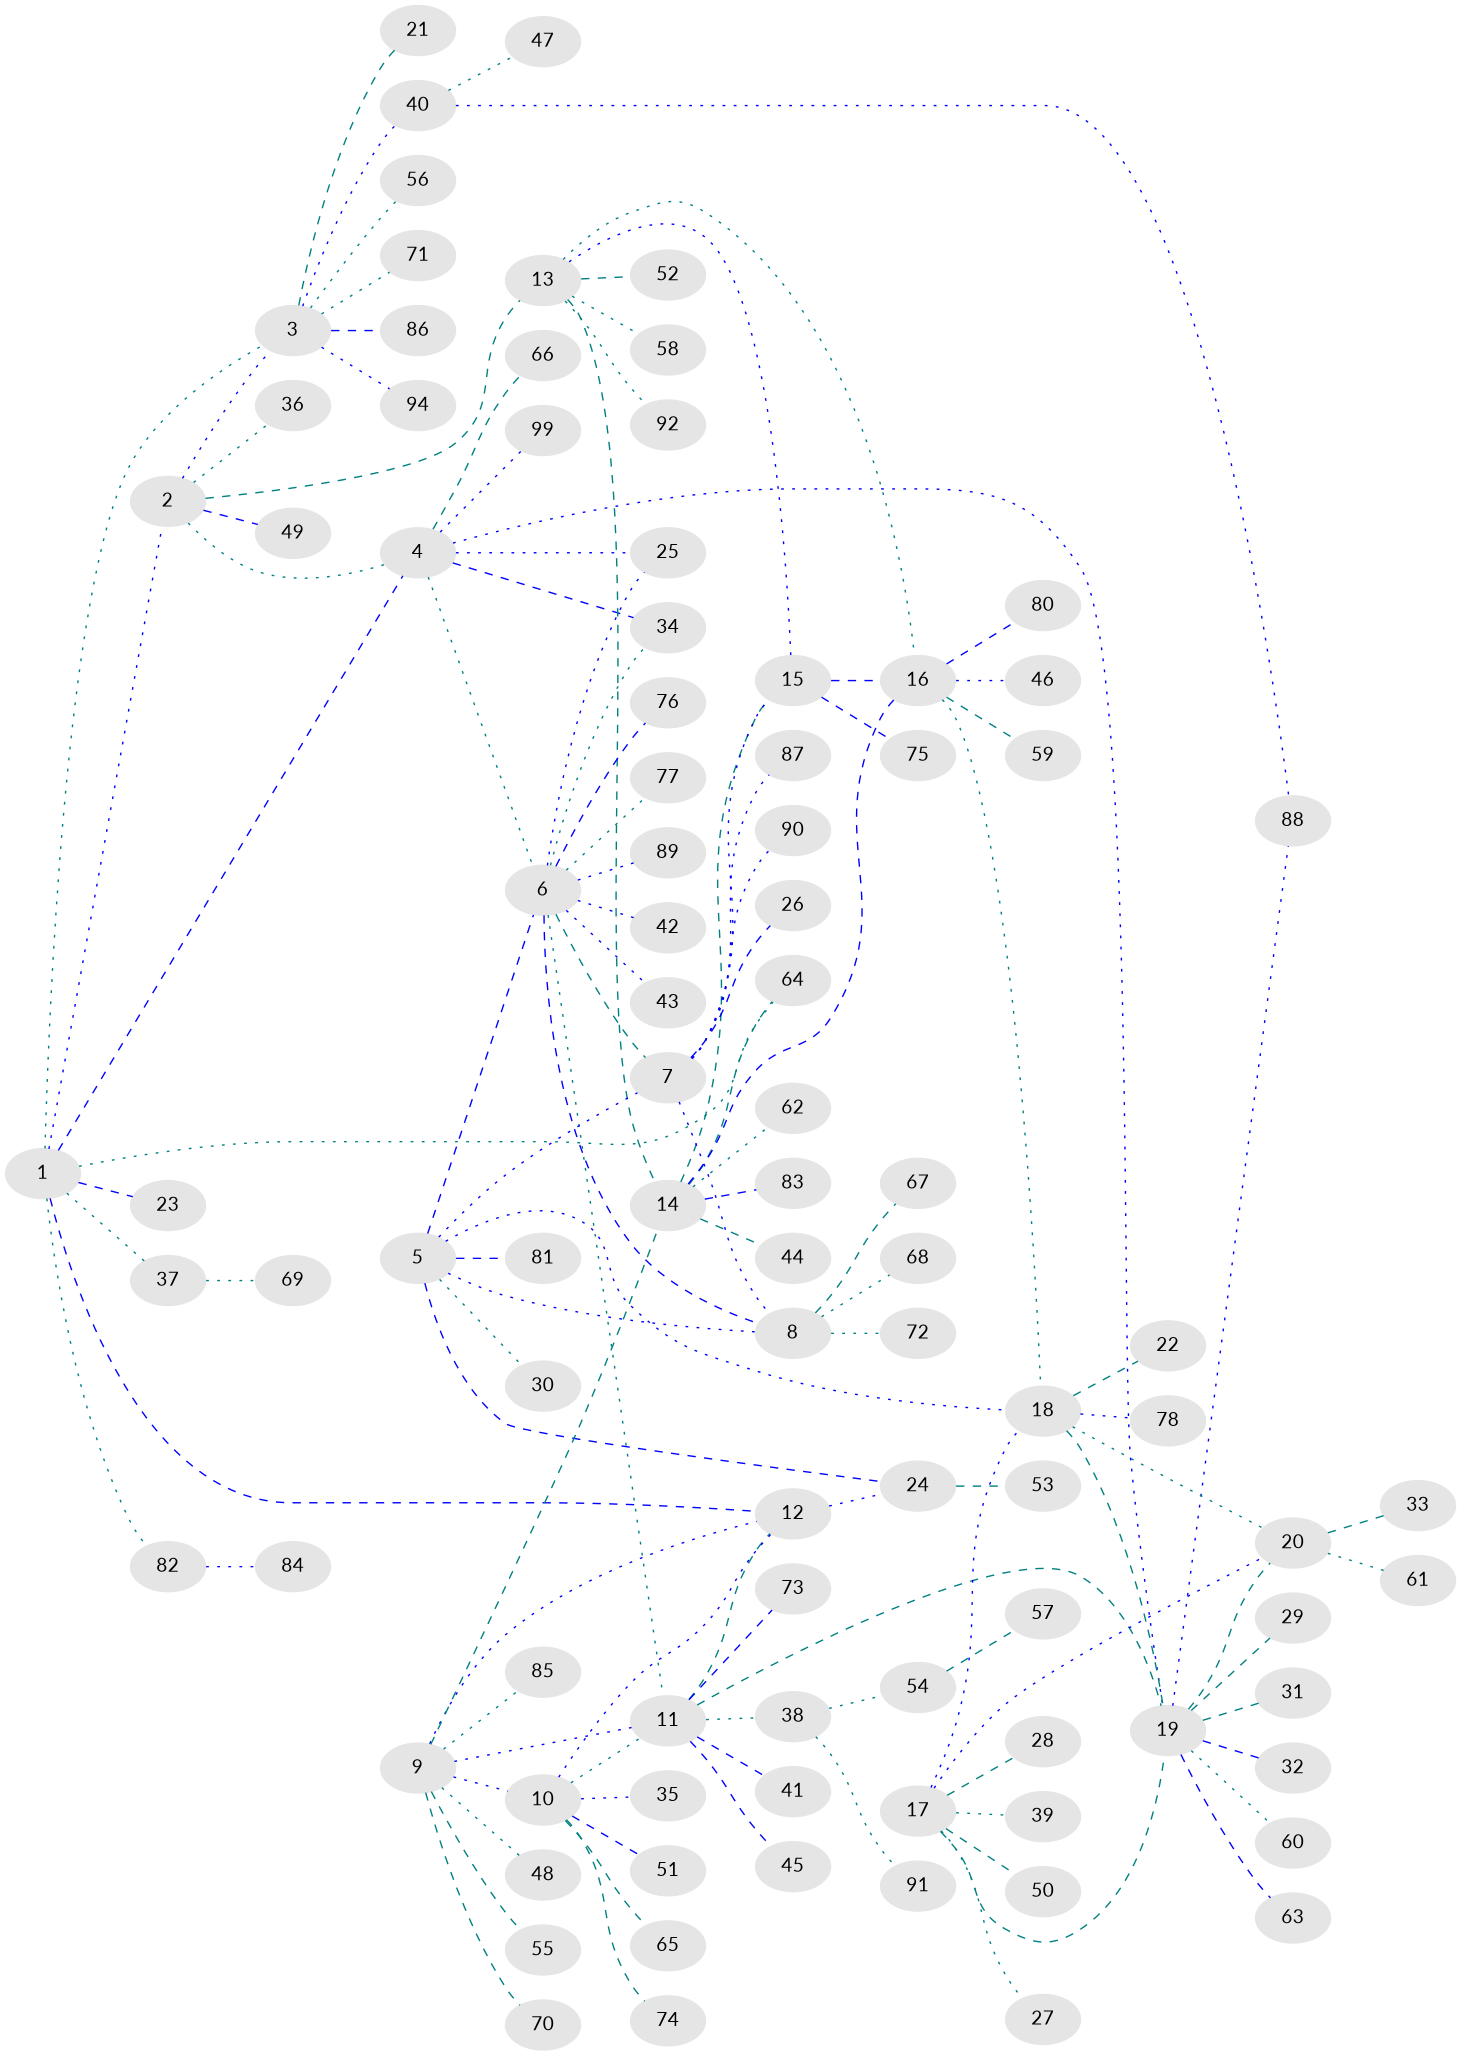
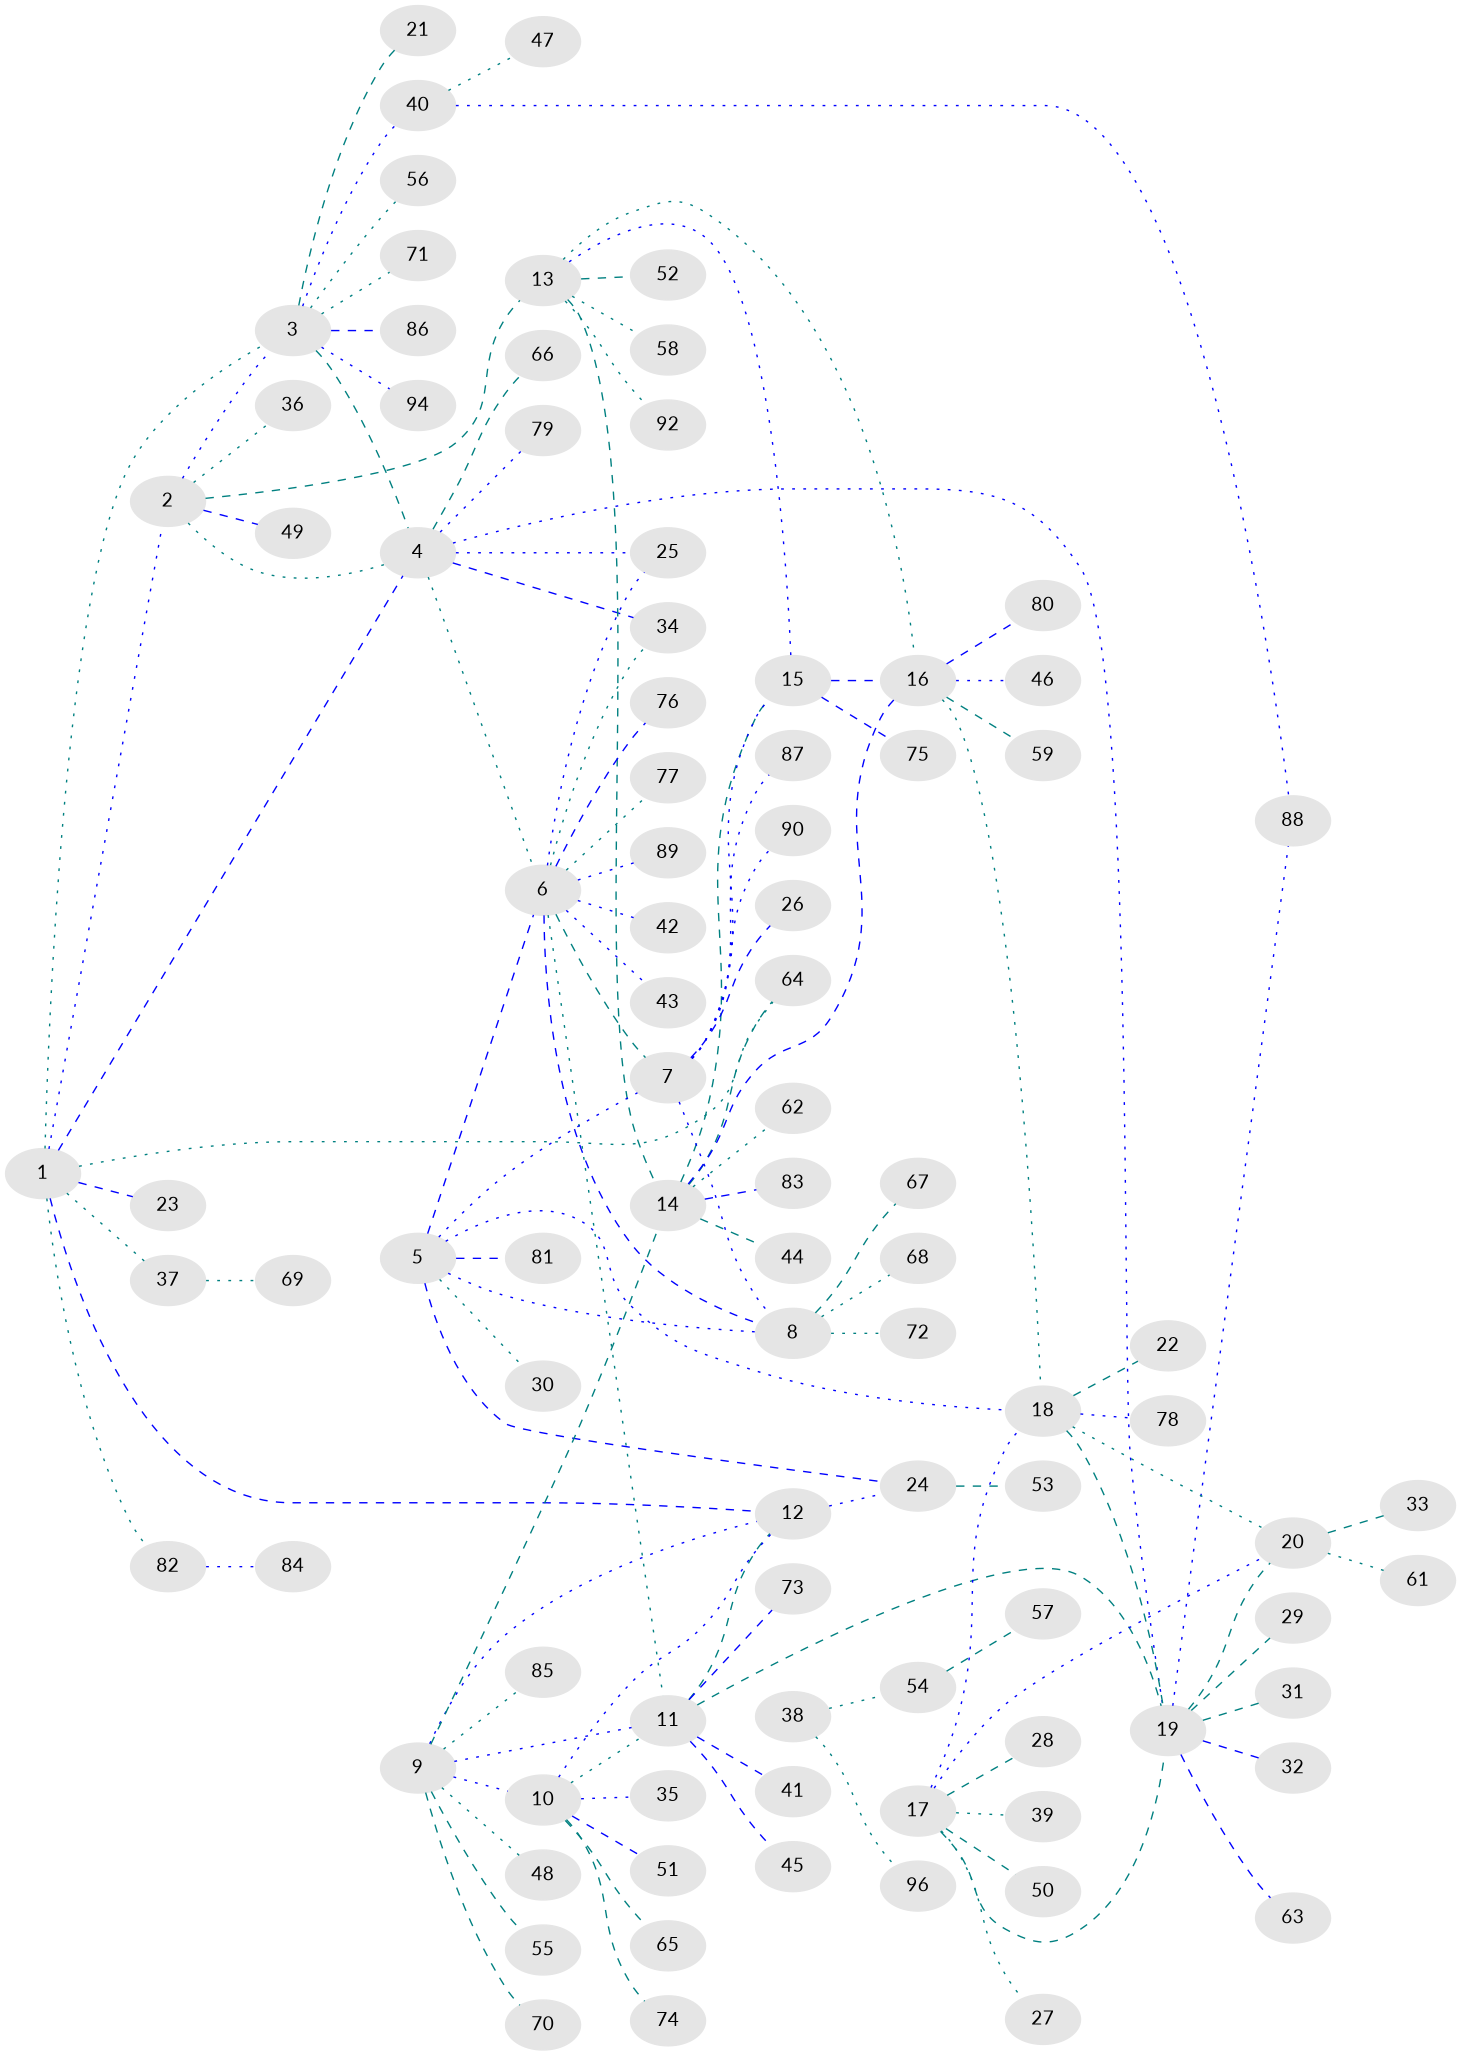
node "99": label "99" -> "79"
edge "3" -- "4": added
edge "38" -- "11": removed
node "60": removed
node "91": label "91" -> "96"
